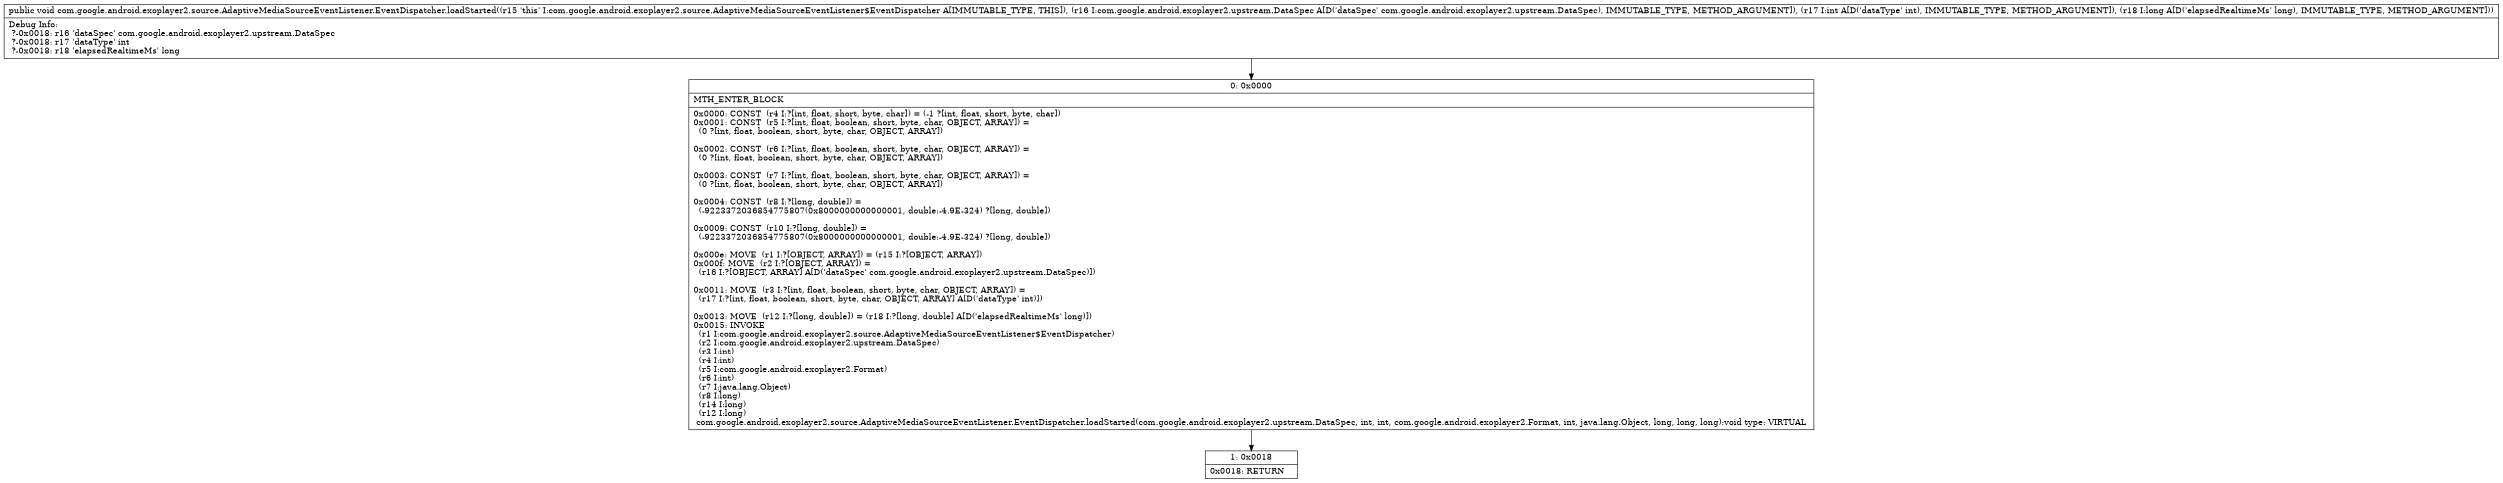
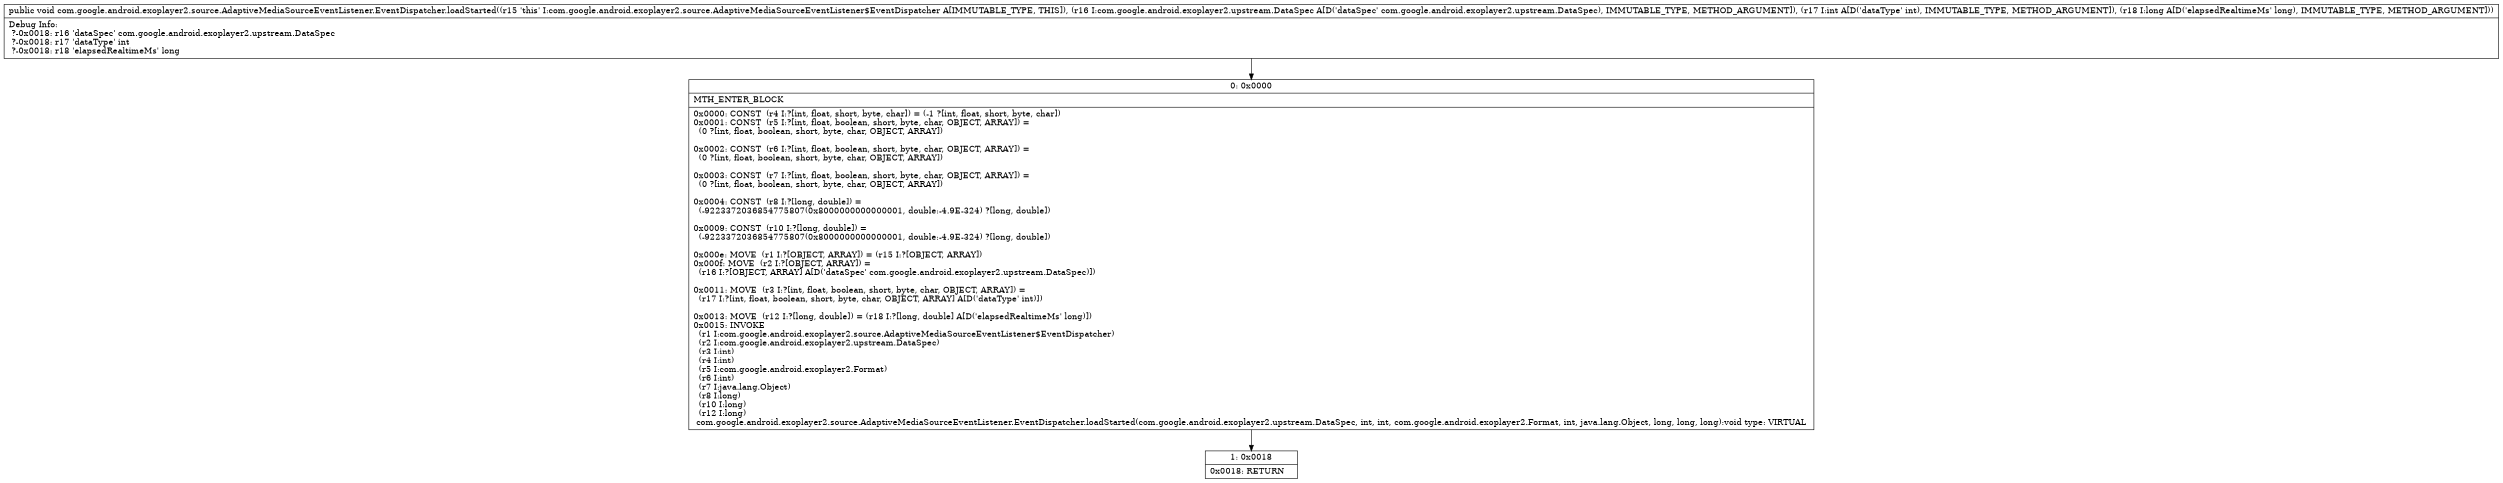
node "0: 0x0000": text "(r14 I:long)" -> "(r10 I:long)"
